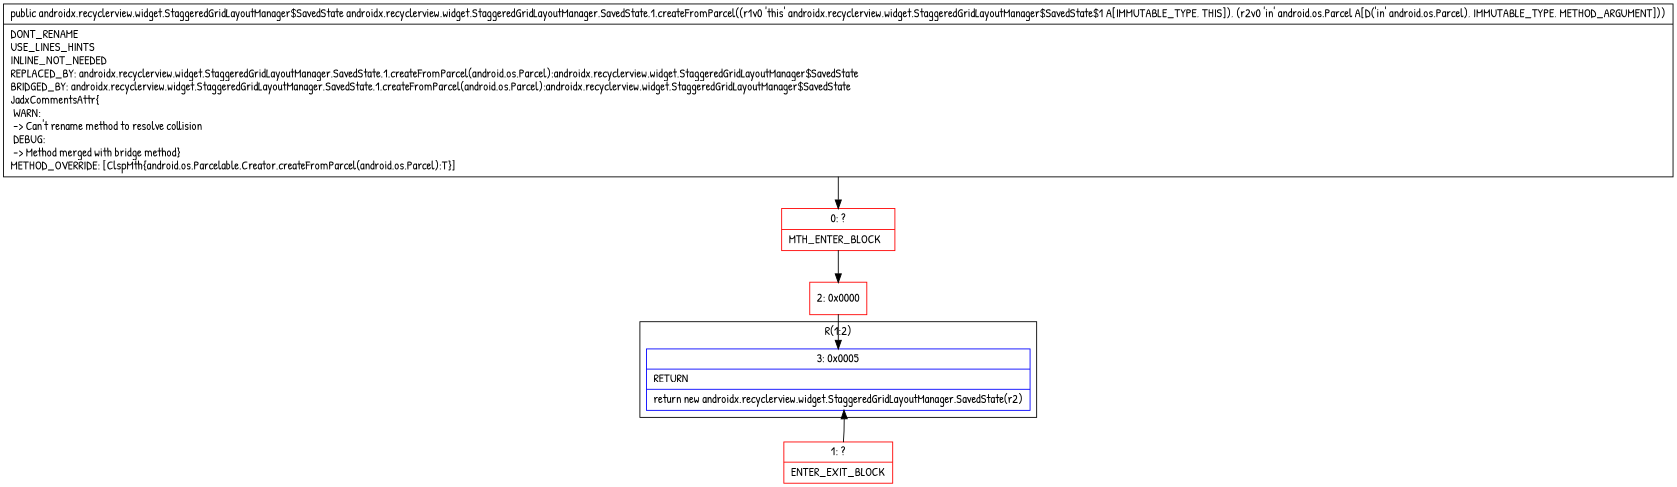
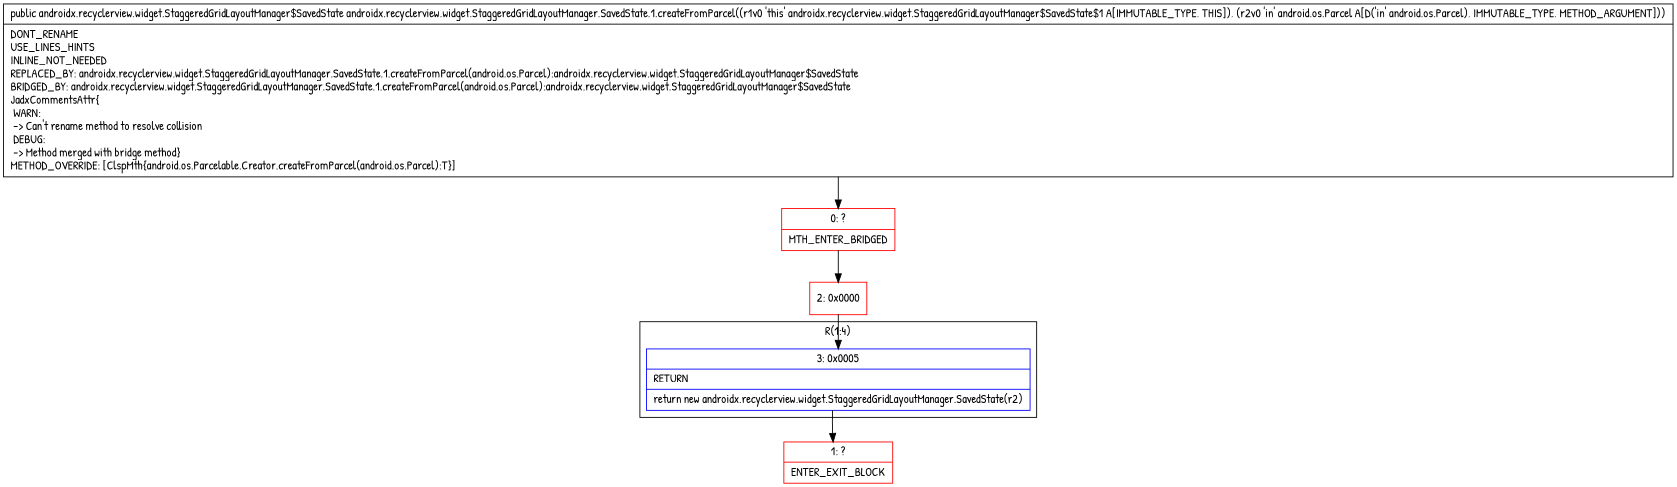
node "0: ?": text "MTH_ENTER_BLOCK" -> "MTH_ENTER_BRIDGED"
cluster "R(1:2)": label "R(1:2)" -> "R(1:4)"
edge "1: ?" -> "3: 0x0005": reversed
